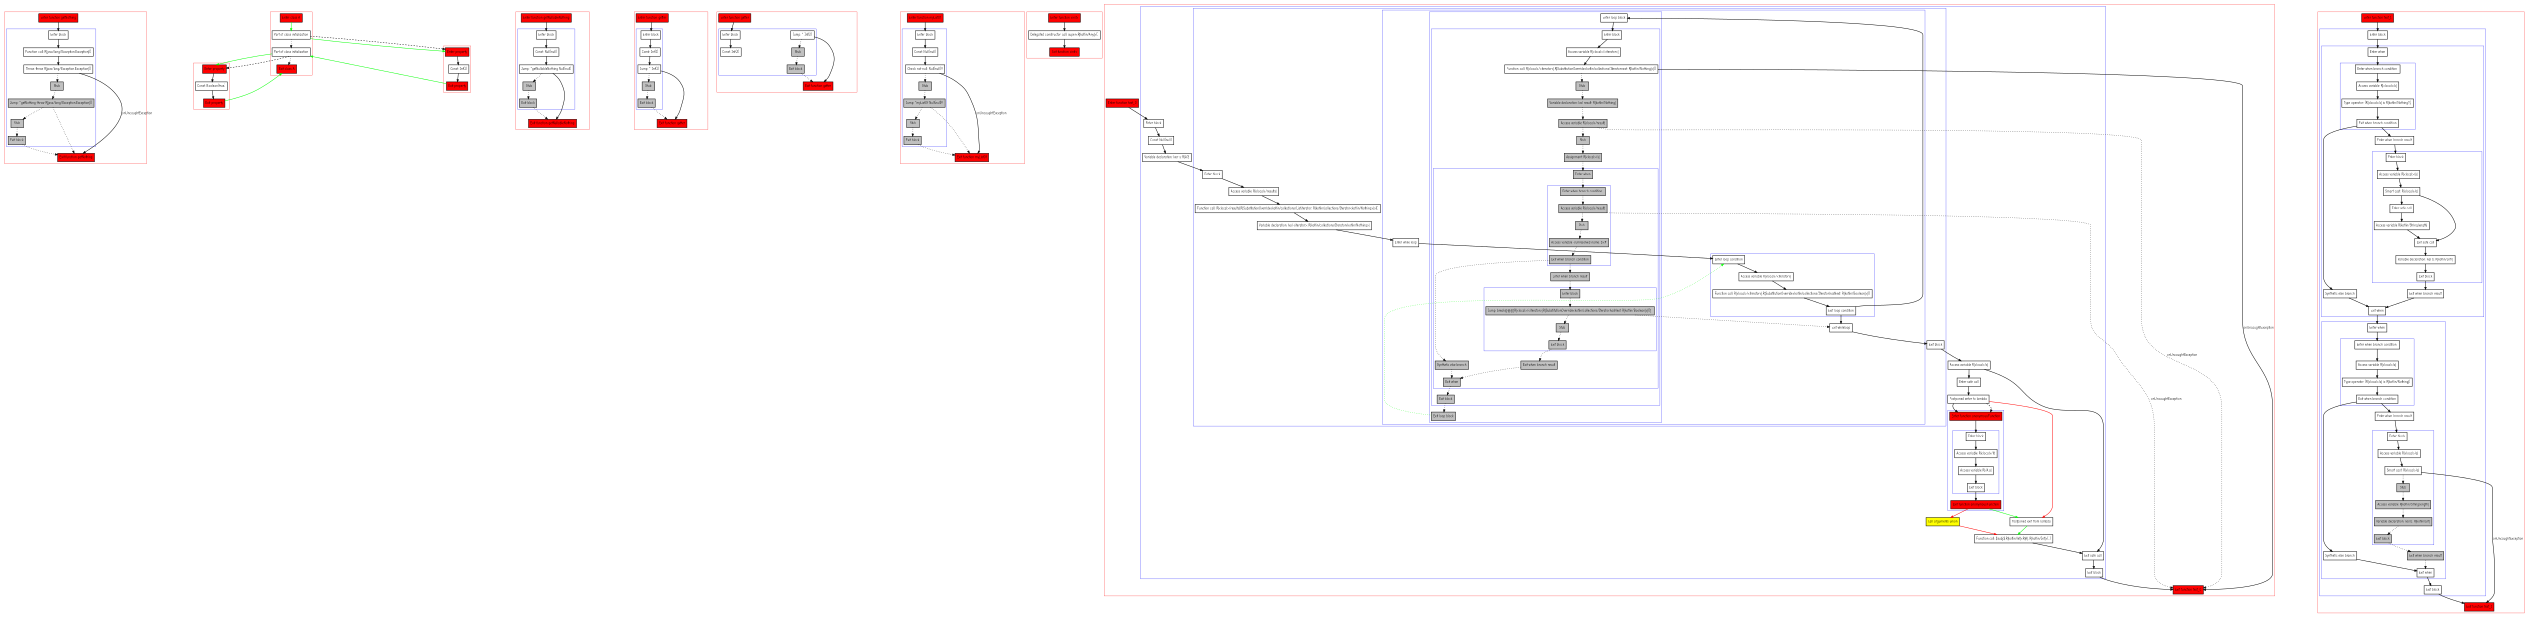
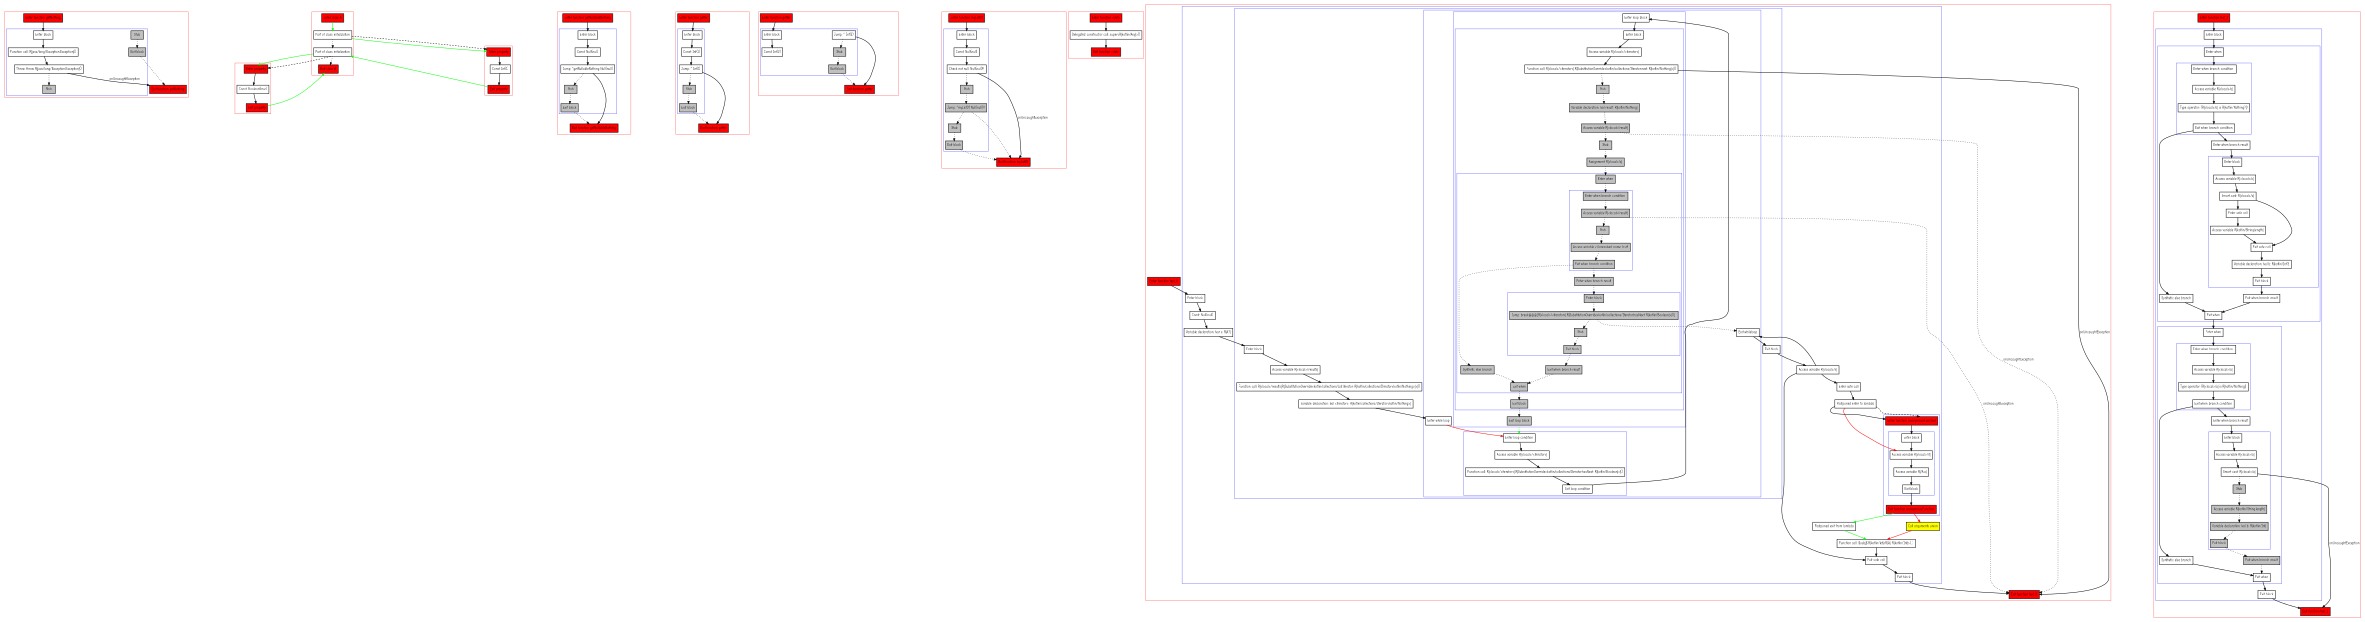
node "Jump: ^getNothing throw R|java/lang/Exception.Exception|()": removed
edge "Enter while loop" -> "Enter loop condition": color black -> red
edge "Exit loop condition" -> "Exit whileloop": now "Access variable R|<local>/s|" -> "Exit whileloop"
edge "Postponed enter to lambda" -> "Postponed exit from lambda": now "Postponed enter to lambda" -> "Access variable R|<local>/it|"
